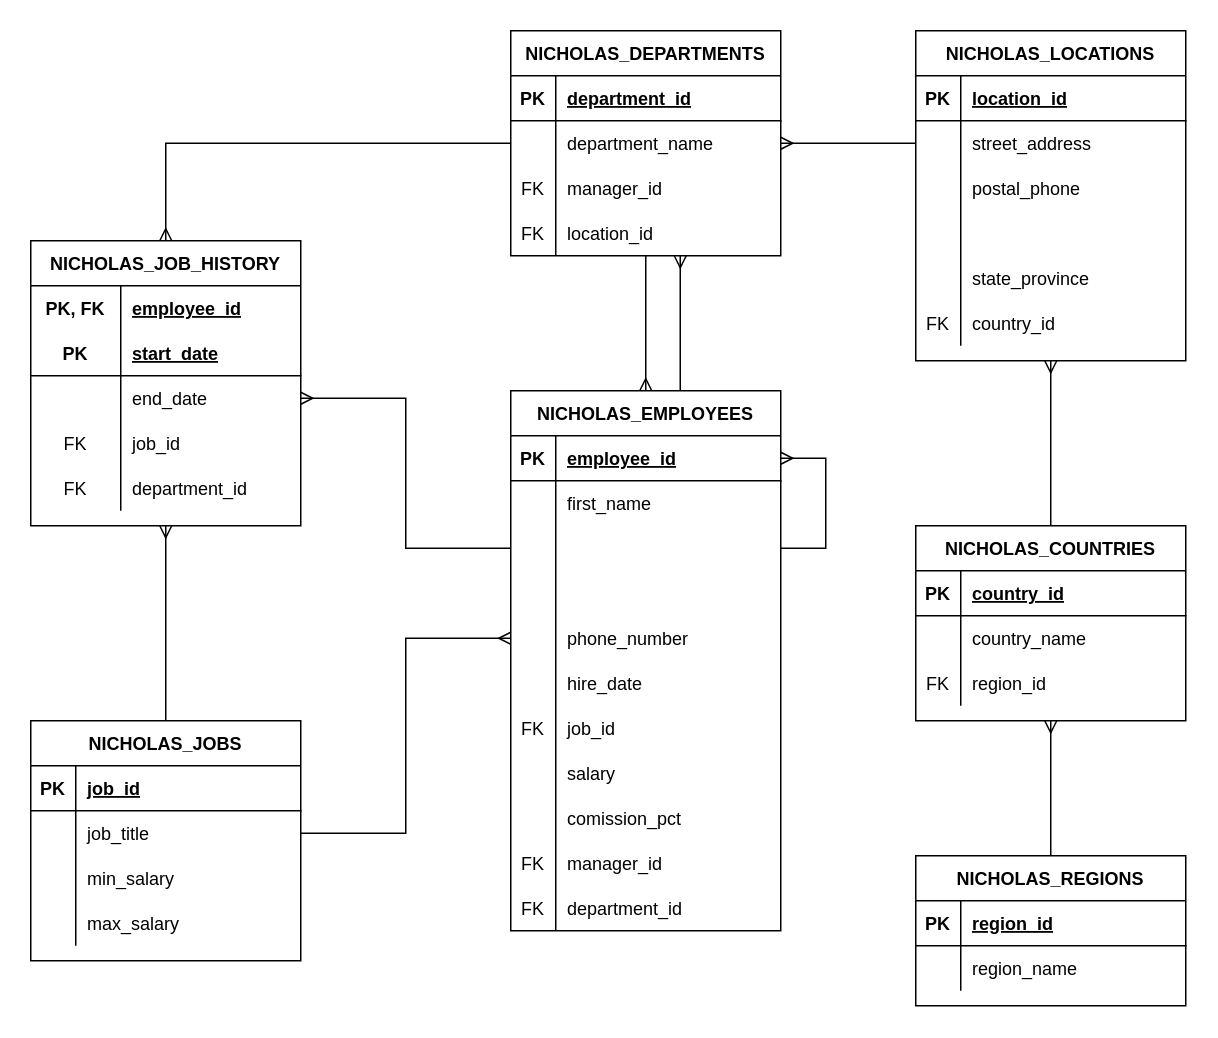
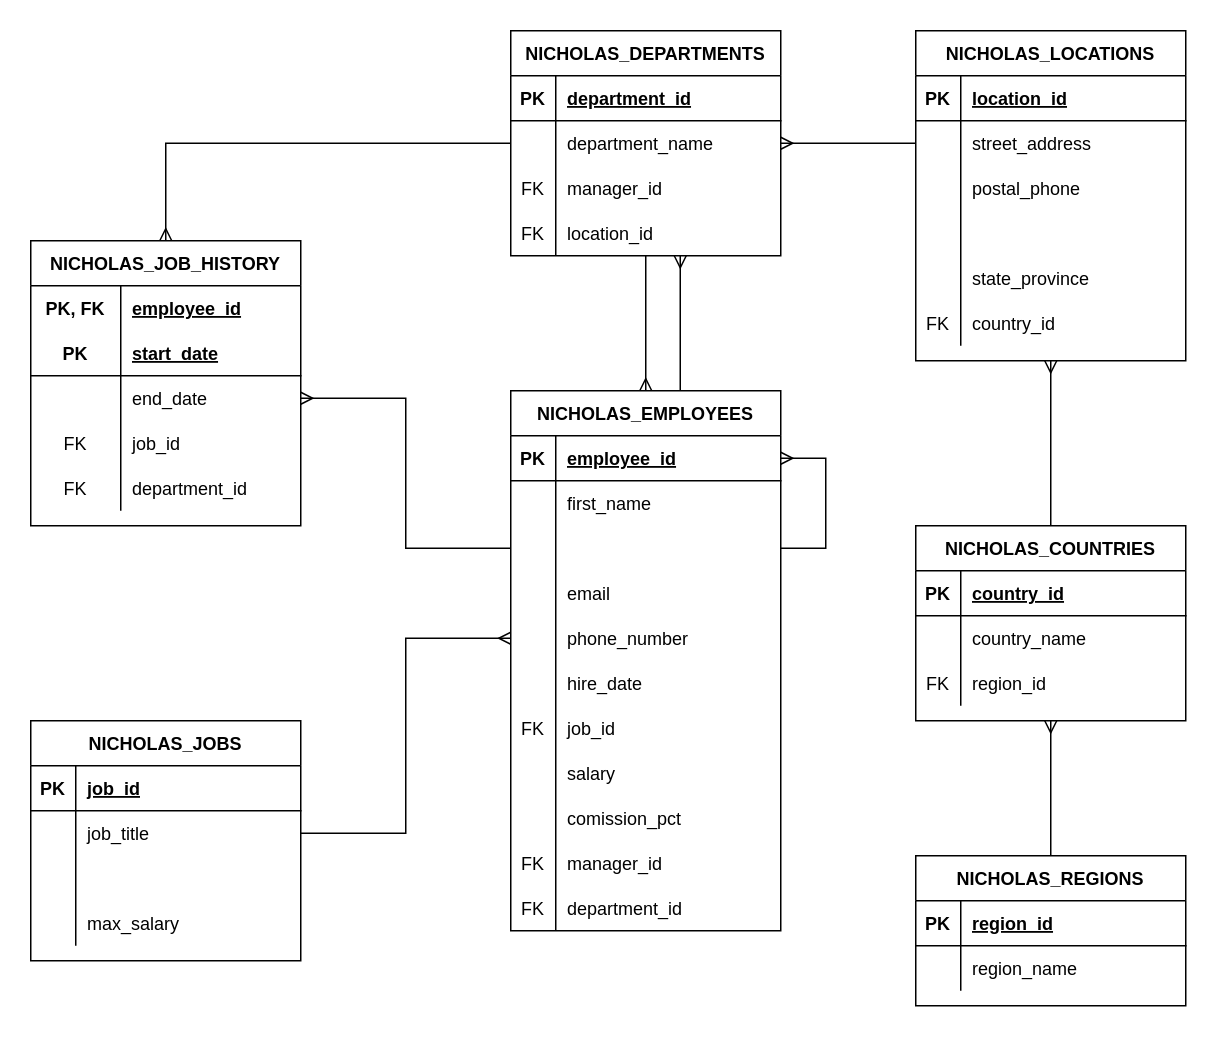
node "email": added
edge "NICHOLAS_JOBS" -> "NICHOLAS_JOB_HISTORY": removed
node "min_salary": removed
